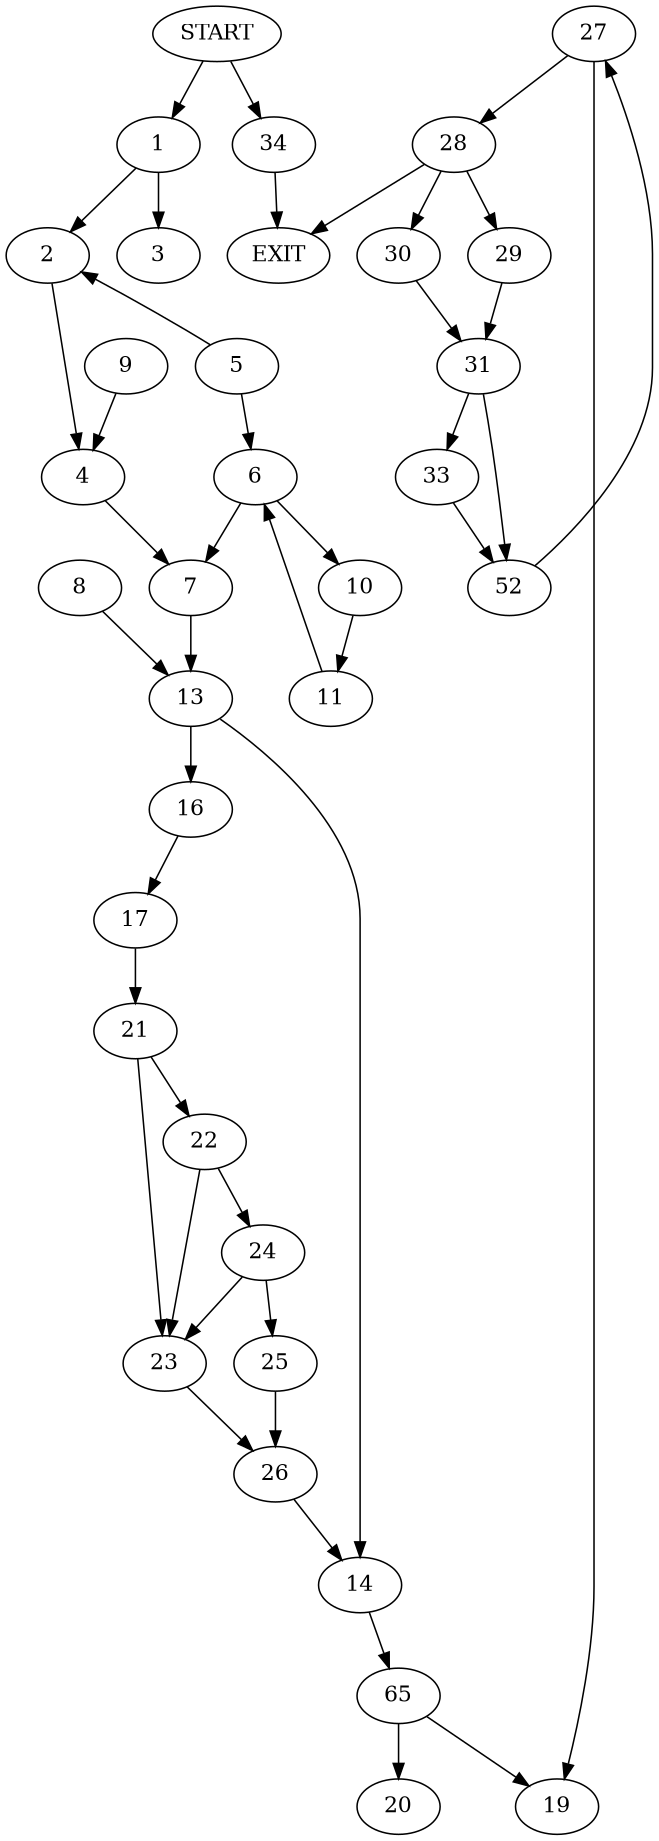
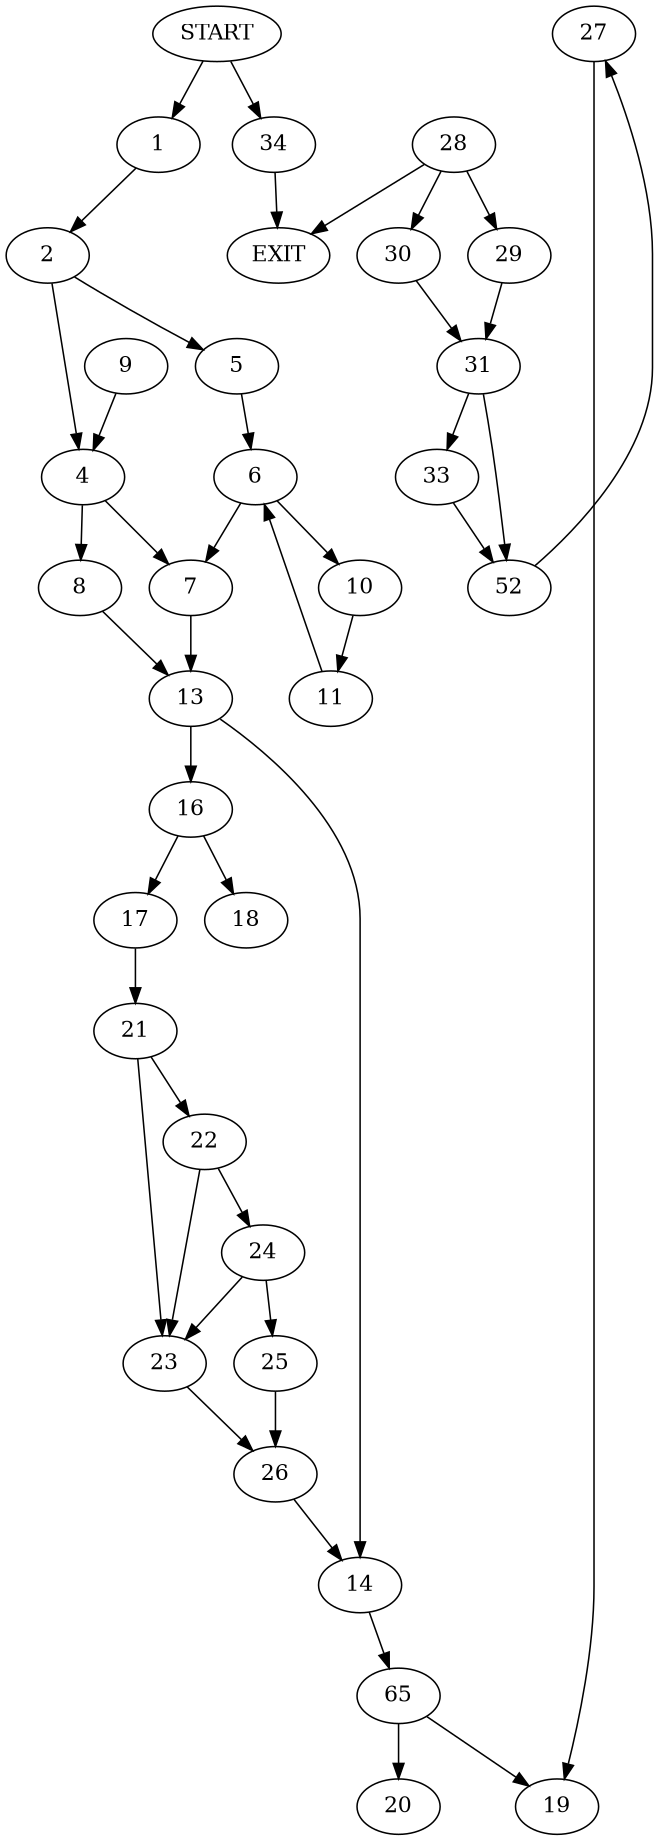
edge "27" -> "28": removed
node "3": removed
edge "5" -> "2": reversed
edge "4" -> "8": added
node "18": added
